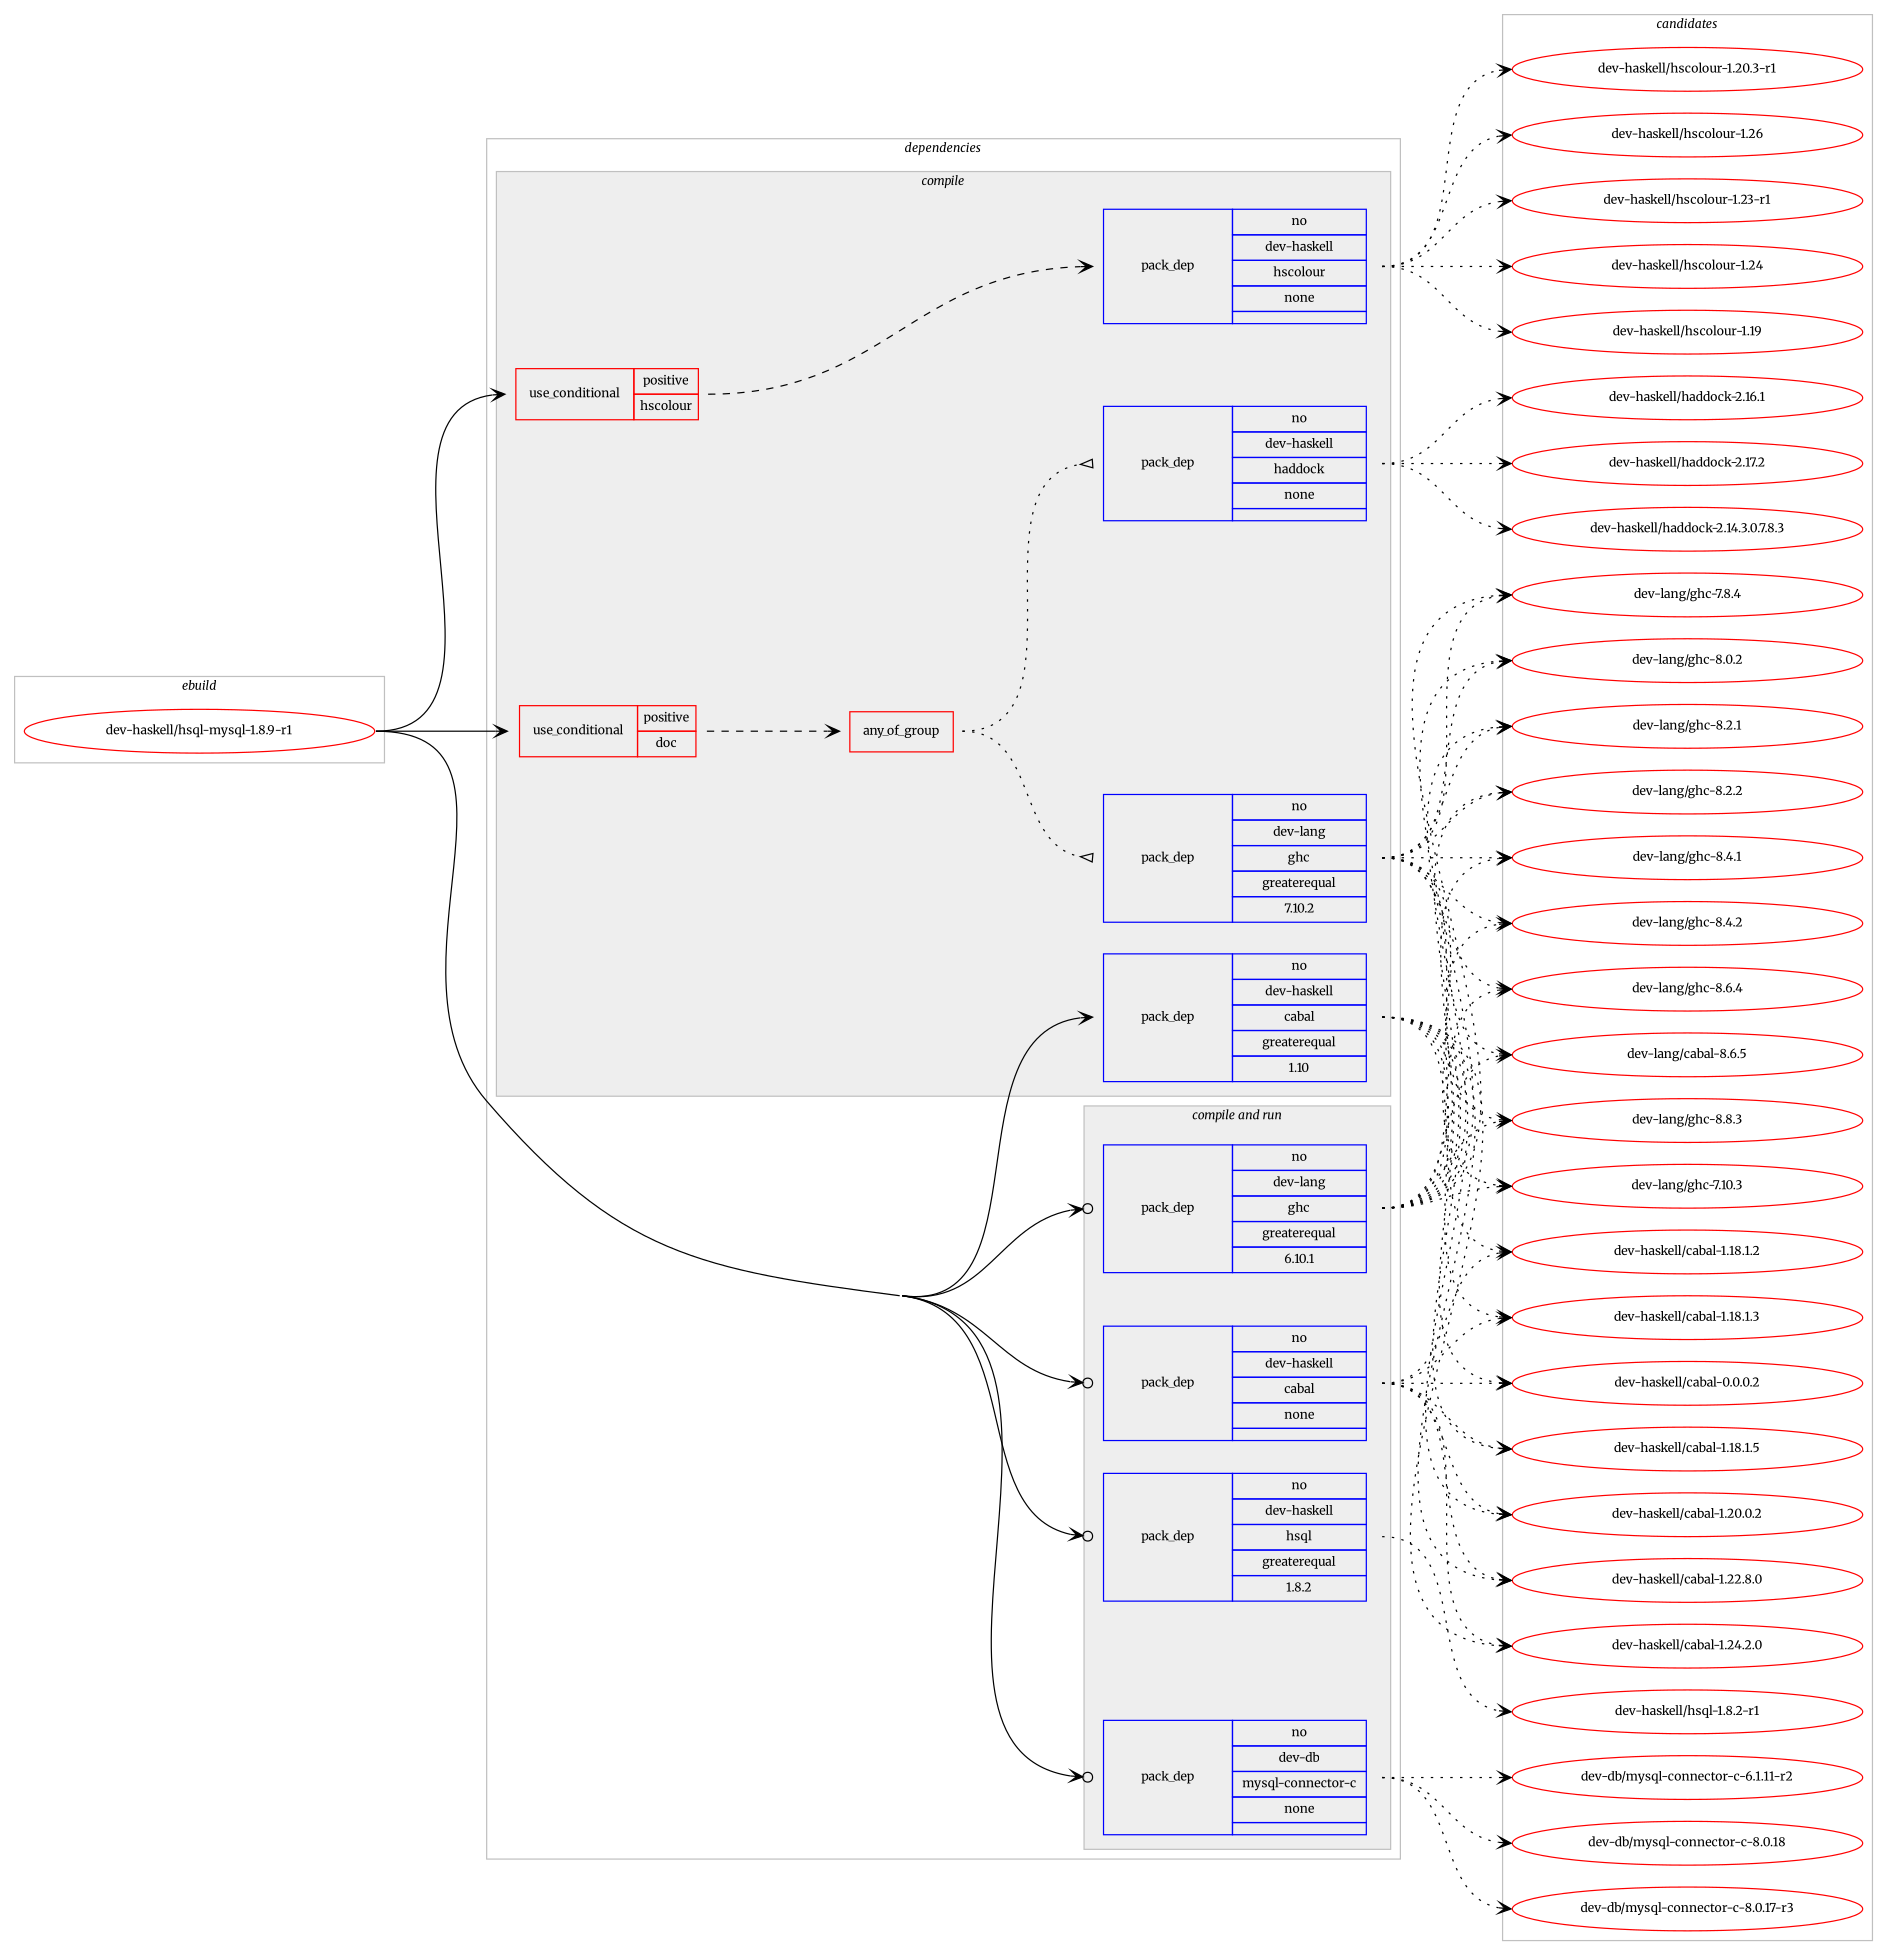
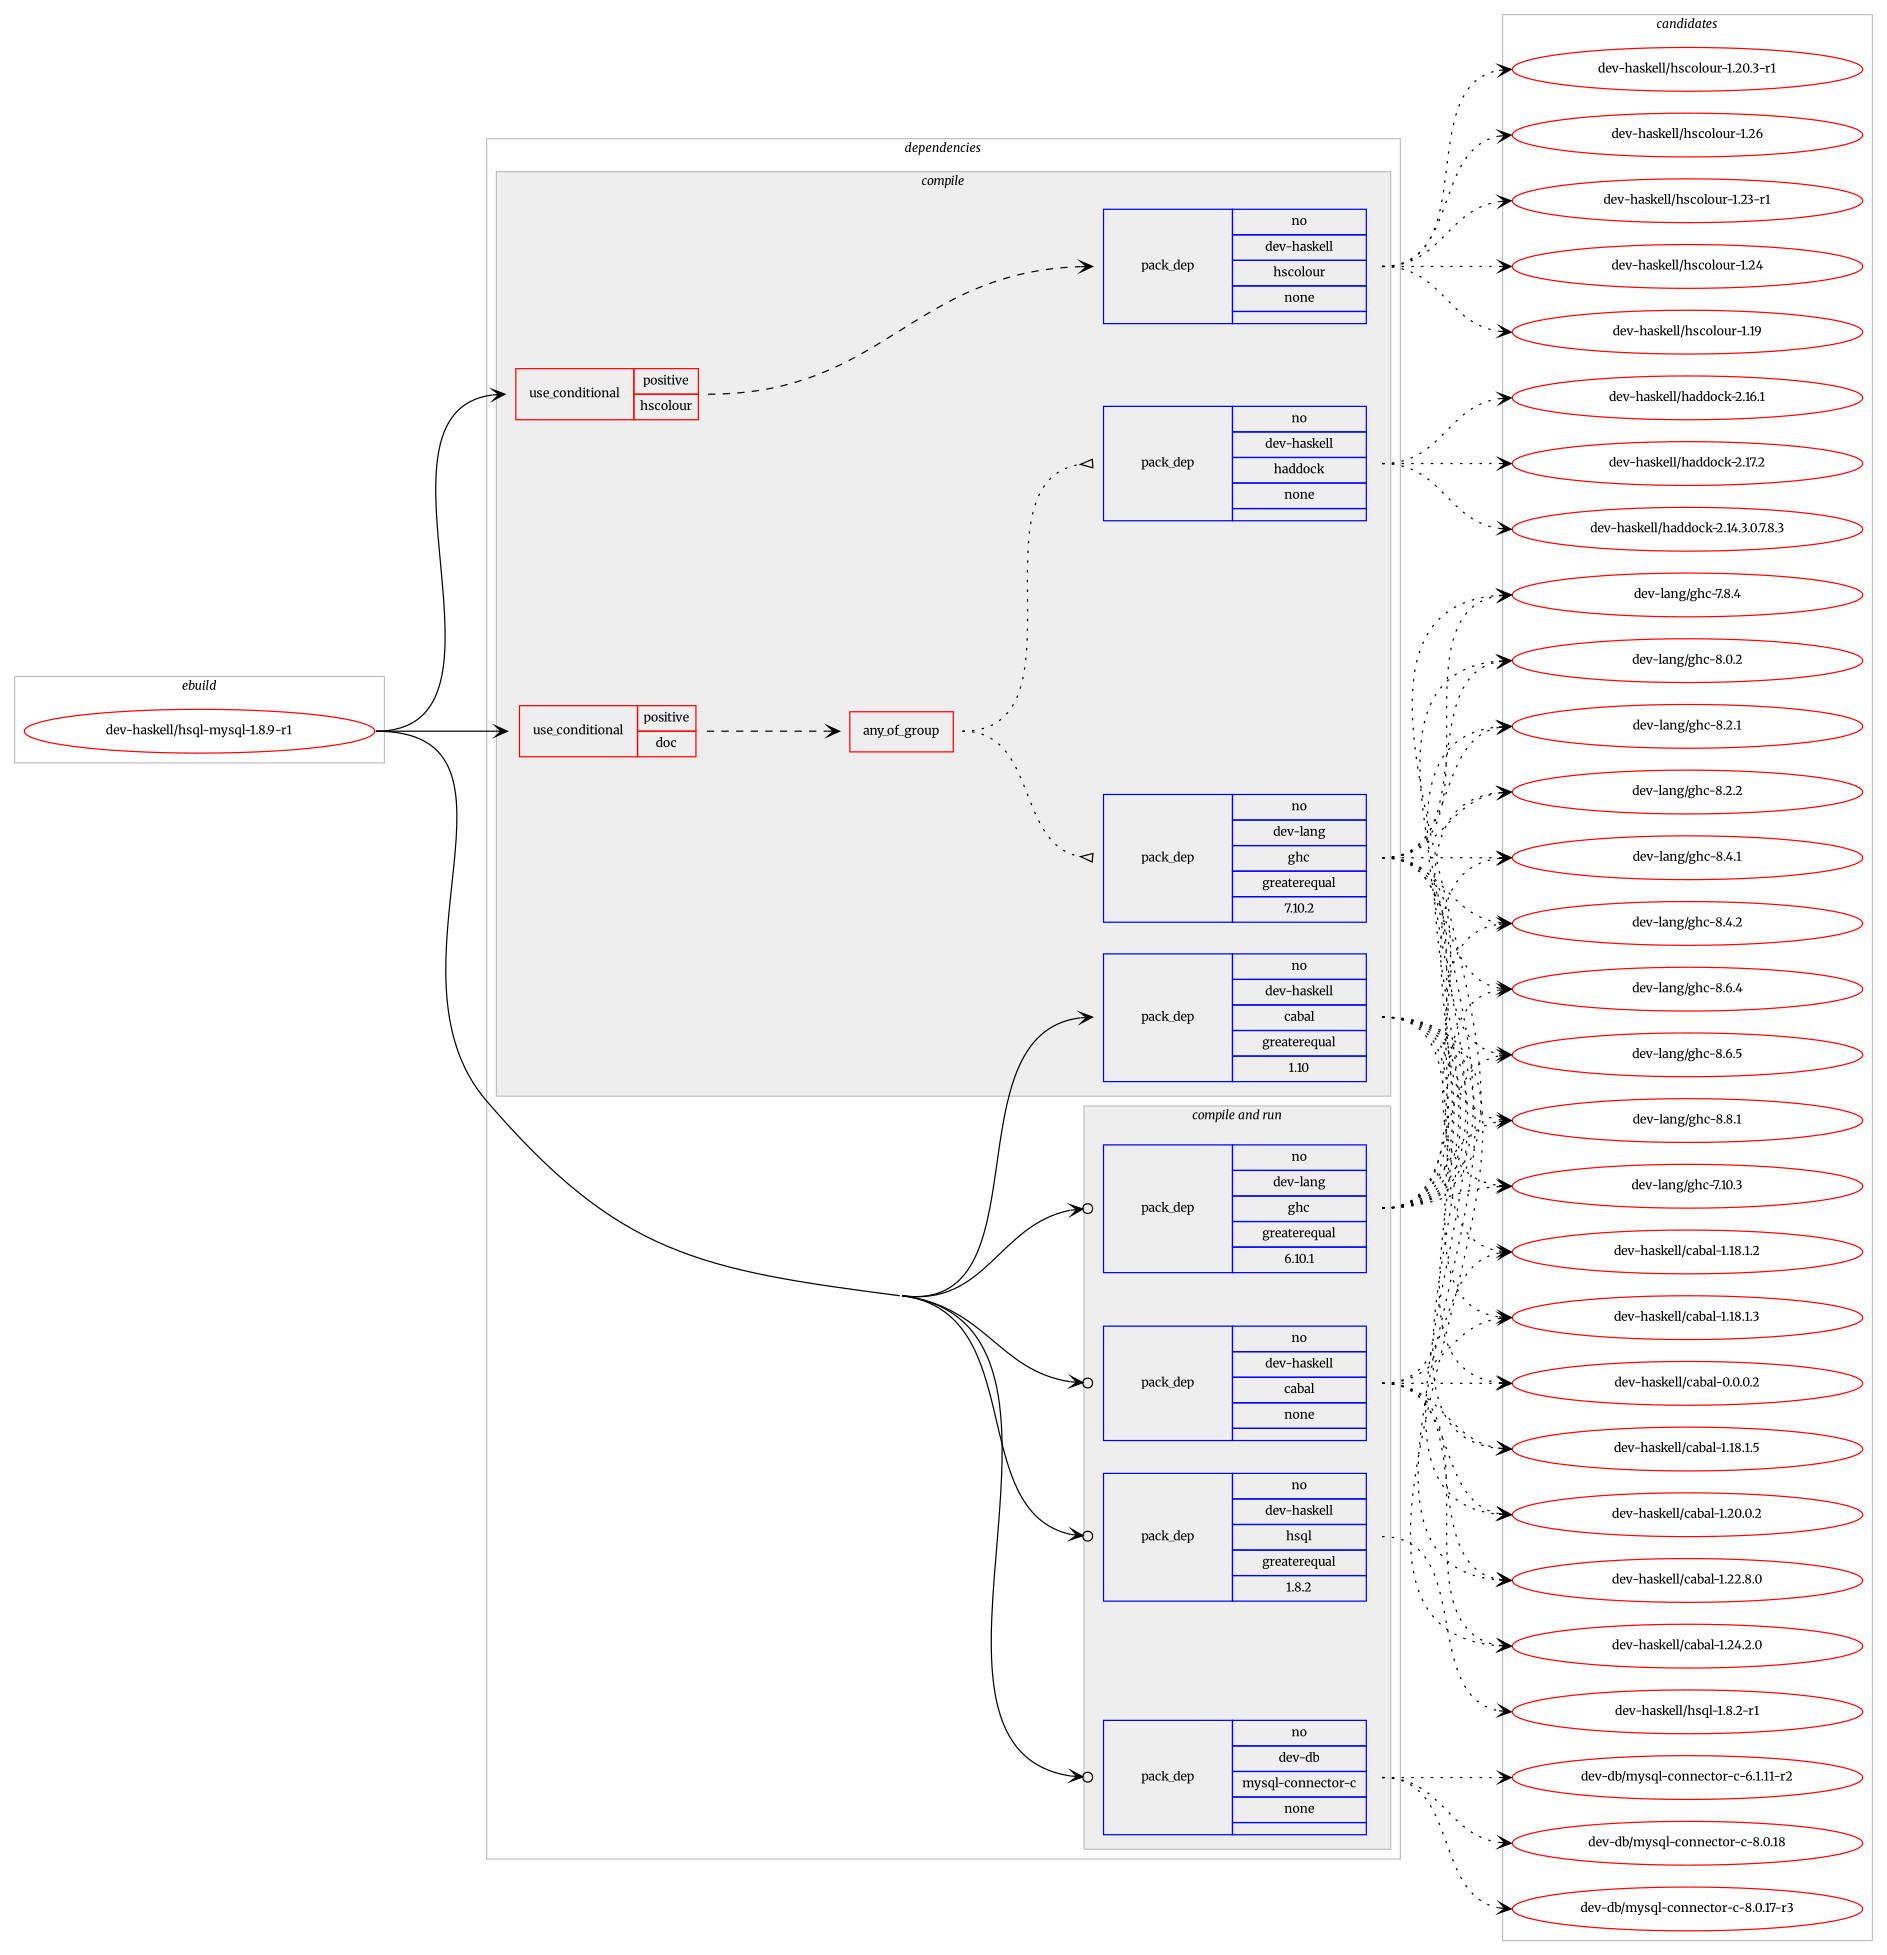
node "dev-lang/cabal-8.6.5": label "dev-lang/cabal-8.6.5" -> "dev-lang/ghc-8.6.5"
node "dev-lang/ghc-8.8.3": label "dev-lang/ghc-8.8.3" -> "dev-lang/ghc-8.8.1"
